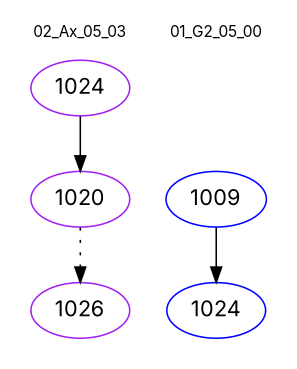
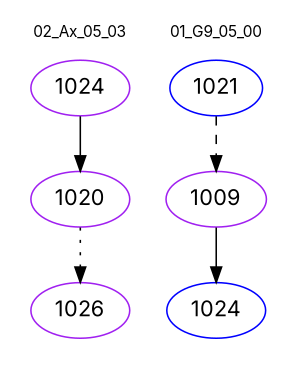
cluster "01_G2_05_00": label "01_G2_05_00" -> "01_G9_05_00"
node "1021": added
node "1009": color blue -> purple
